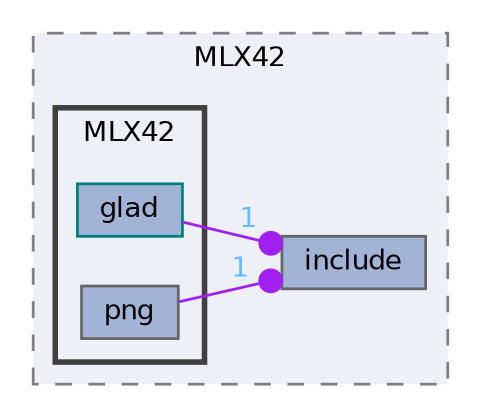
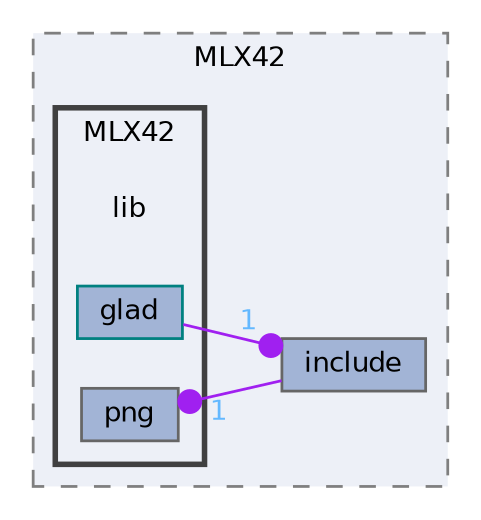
node "lib": added
edge "png" -> "include": reversed
